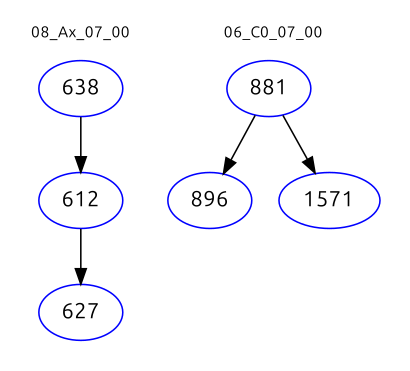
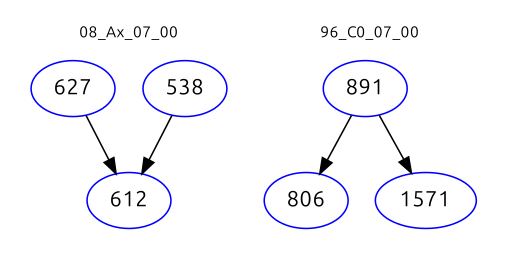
cluster "06_C0_07_00": label "06_C0_07_00" -> "96_C0_07_00"
node "638": label "638" -> "538"
node "881": label "881" -> "891"
node "896": label "896" -> "806"
edge "612" -> "627": reversed
